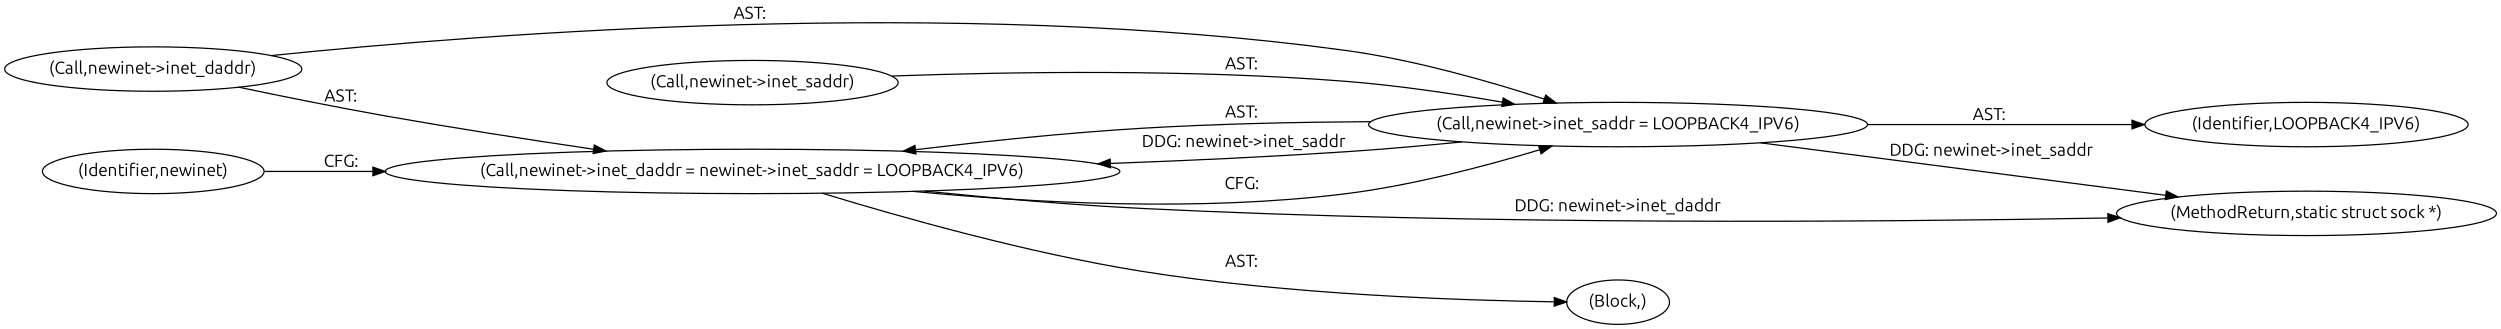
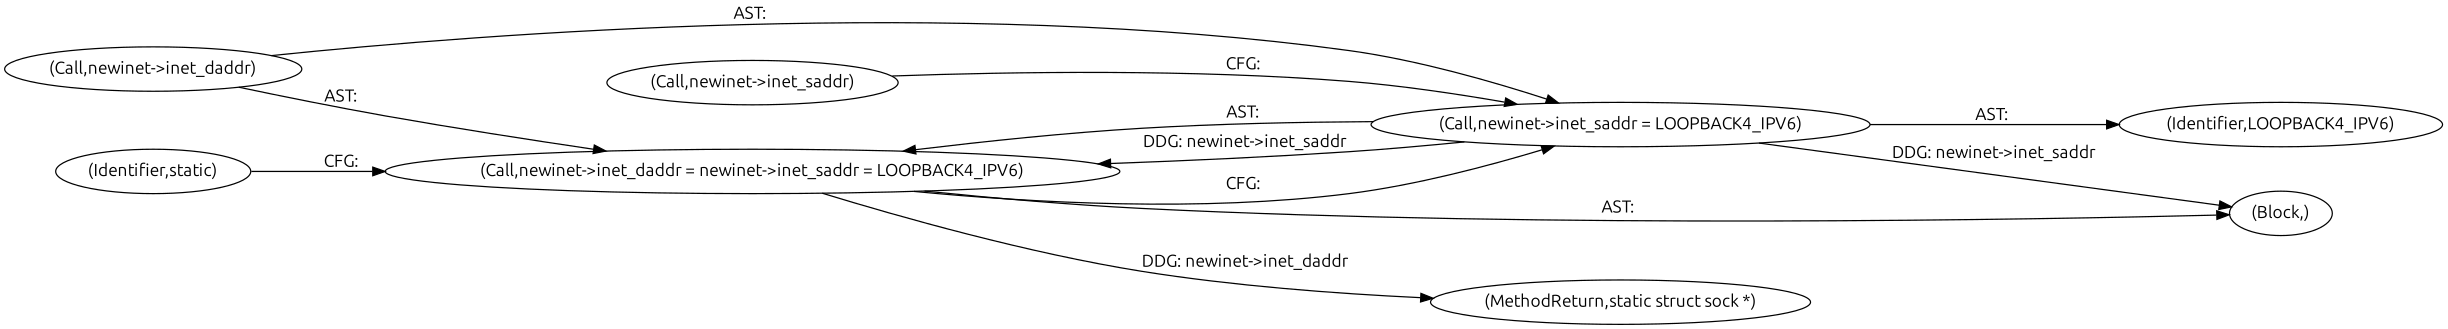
edge "(Call,newinet->inet_saddr)" -> "(Call,newinet->inet_saddr = LOOPBACK4_IPV6)": label "AST: " -> "CFG: "
edge "(Call,newinet->inet_saddr = LOOPBACK4_IPV6)" -> "(MethodReturn,static struct sock *)": now "(Call,newinet->inet_saddr = LOOPBACK4_IPV6)" -> "(Block,)"
node "(Identifier,newinet)": label "(Identifier,newinet)" -> "(Identifier,static)"
